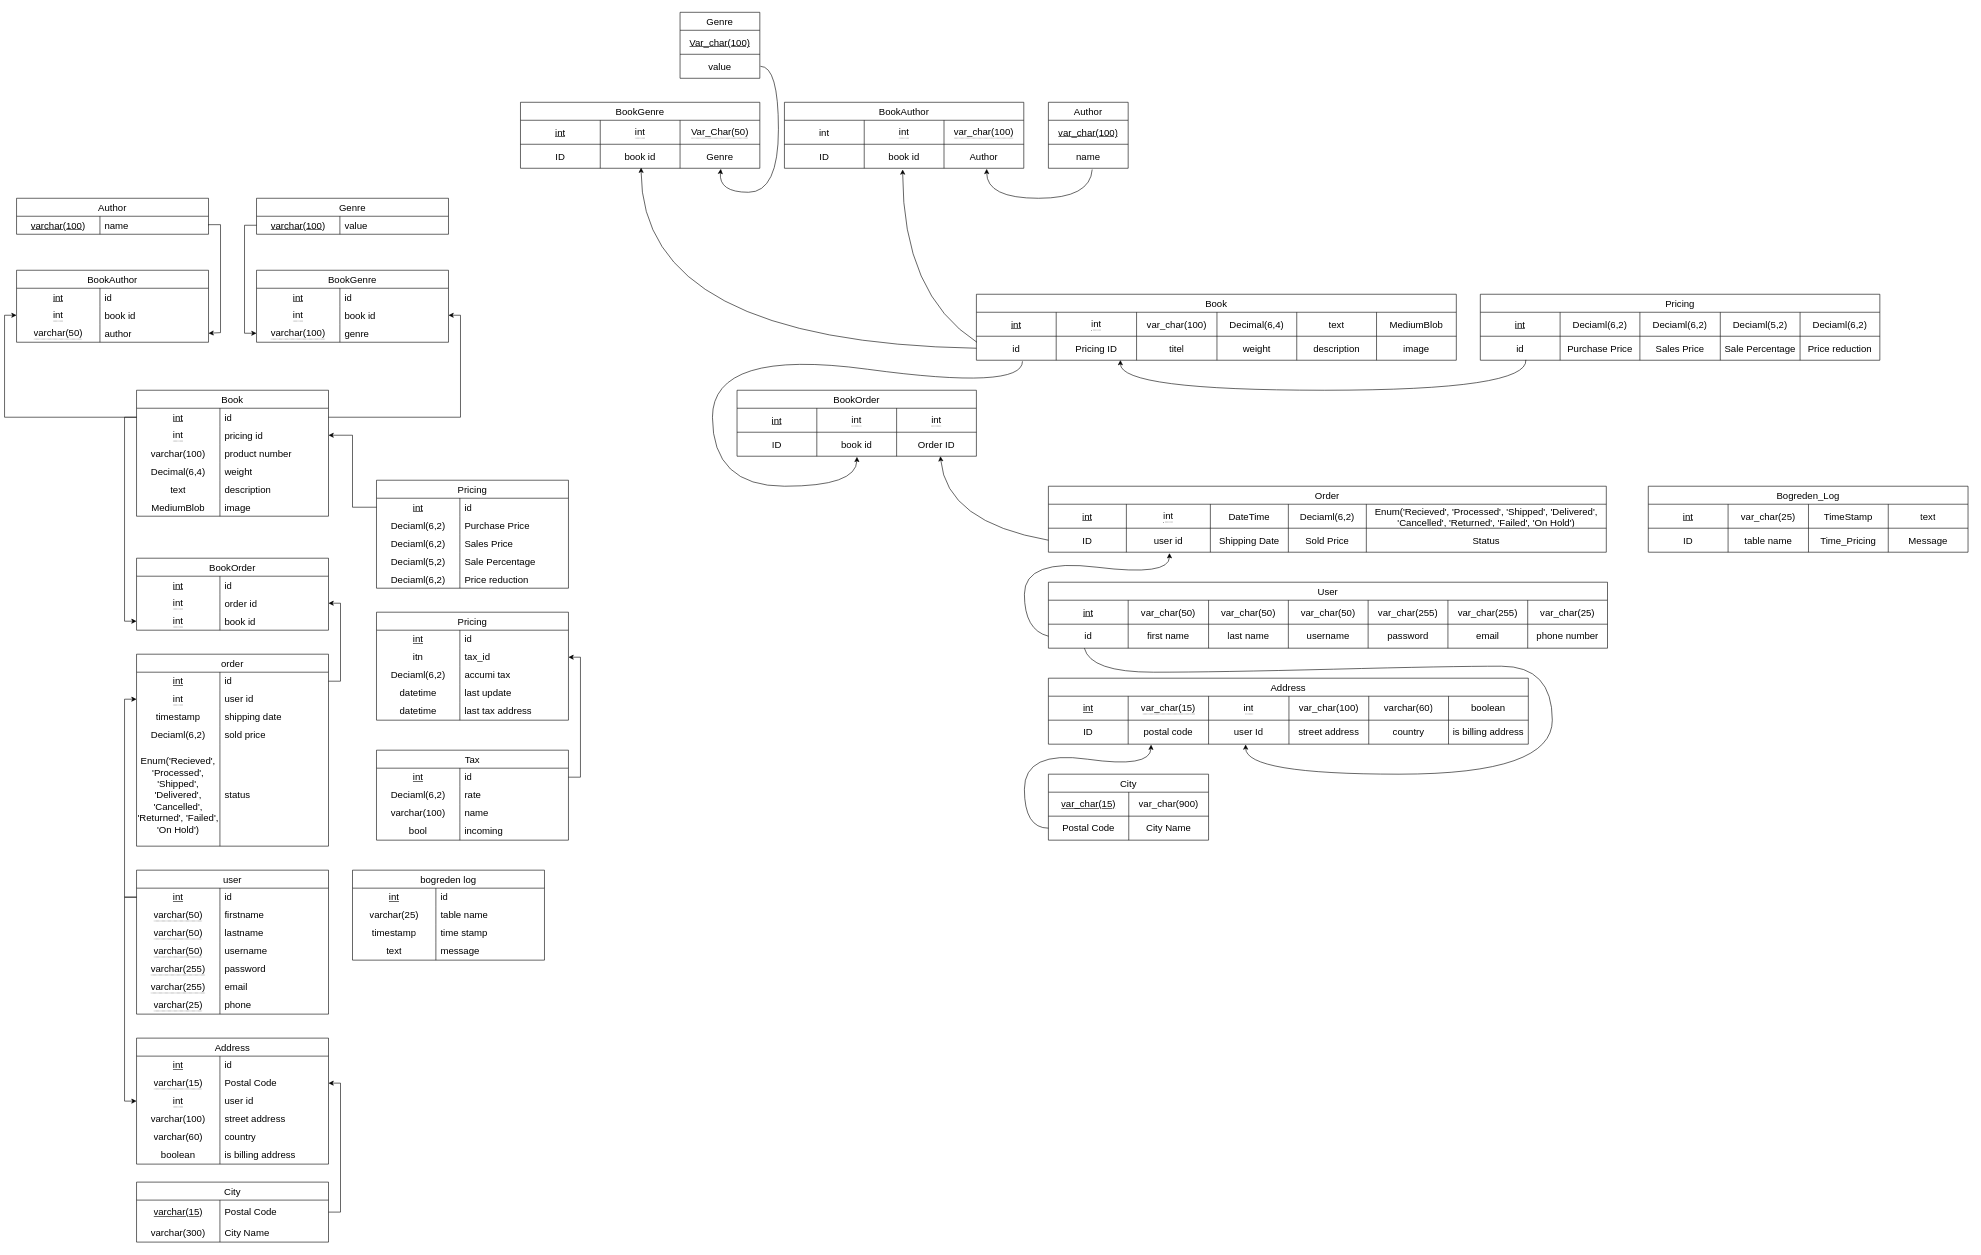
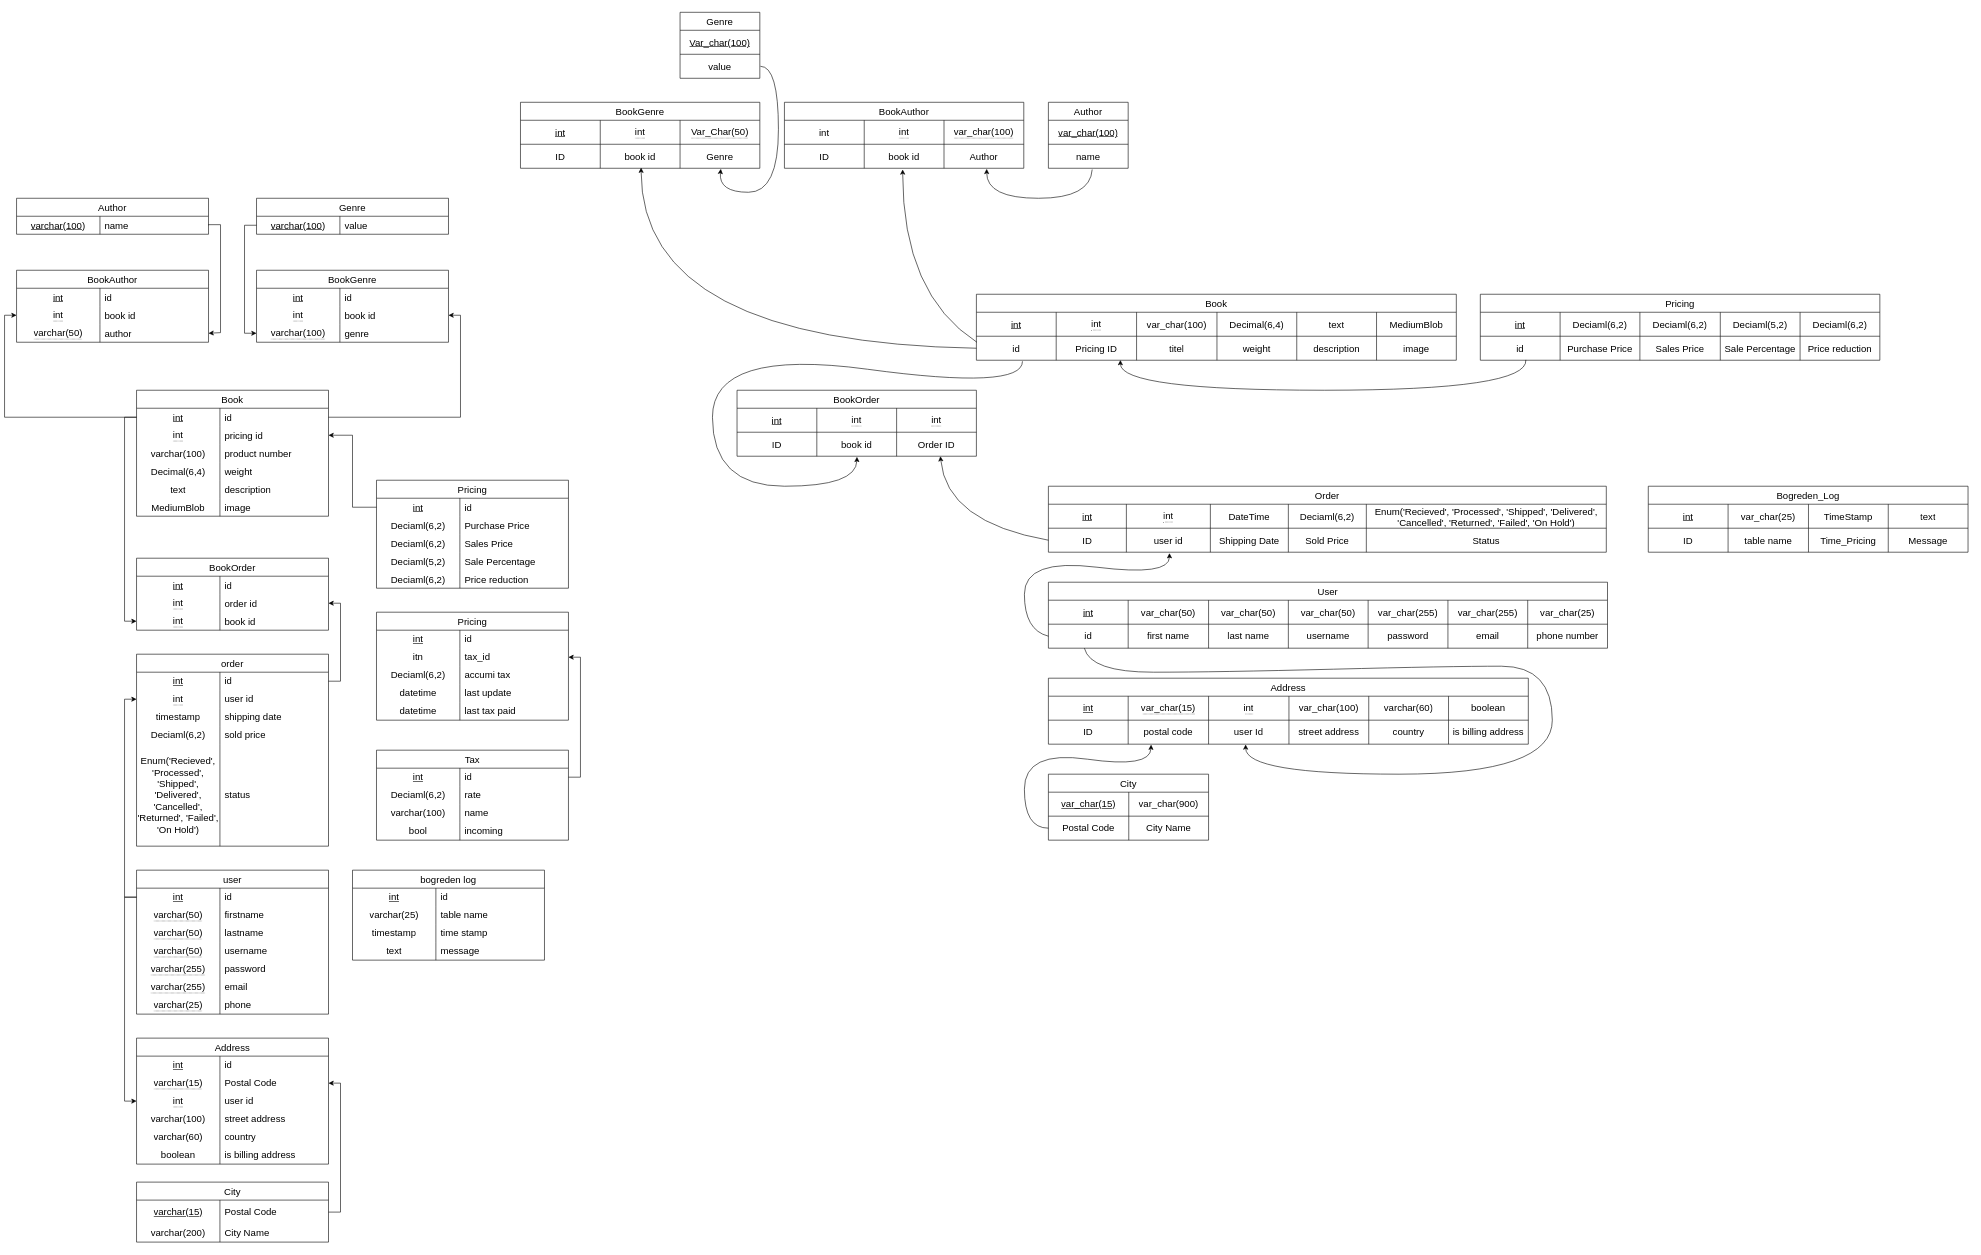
node "last tax address": label "last tax address" -> "last tax paid"
node "varchar(300)": label "varchar(300)" -> "varchar(200)"
